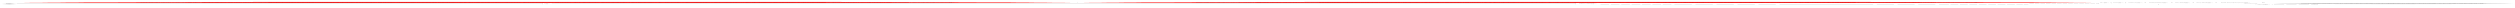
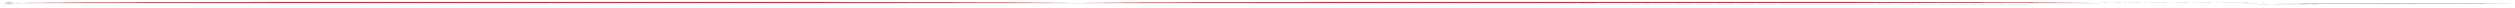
node "testXMLResponse['1', '0', '0']": added
